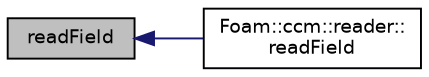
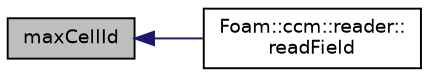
node "readField": label "readField" -> "maxCellId"
